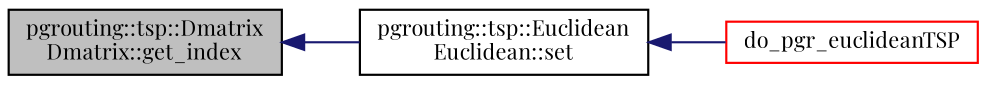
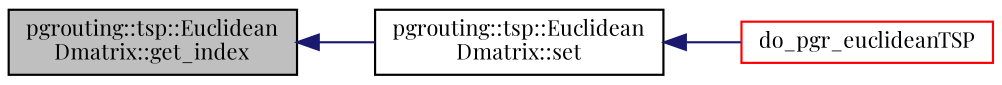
node "pgrouting::tsp::Dmatrix Dmatrix::get_index": label "pgrouting::tsp::Dmatrix Dmatrix::get_index" -> "pgrouting::tsp::Euclidean Dmatrix::get_index"
node "pgrouting::tsp::Euclidean Euclidean::set": label "pgrouting::tsp::Euclidean Euclidean::set" -> "pgrouting::tsp::Euclidean Dmatrix::set"
